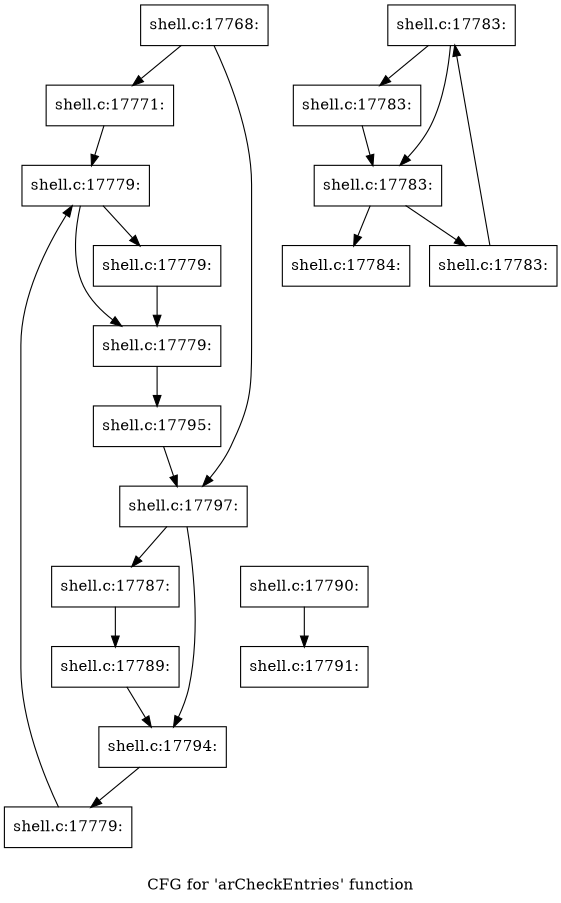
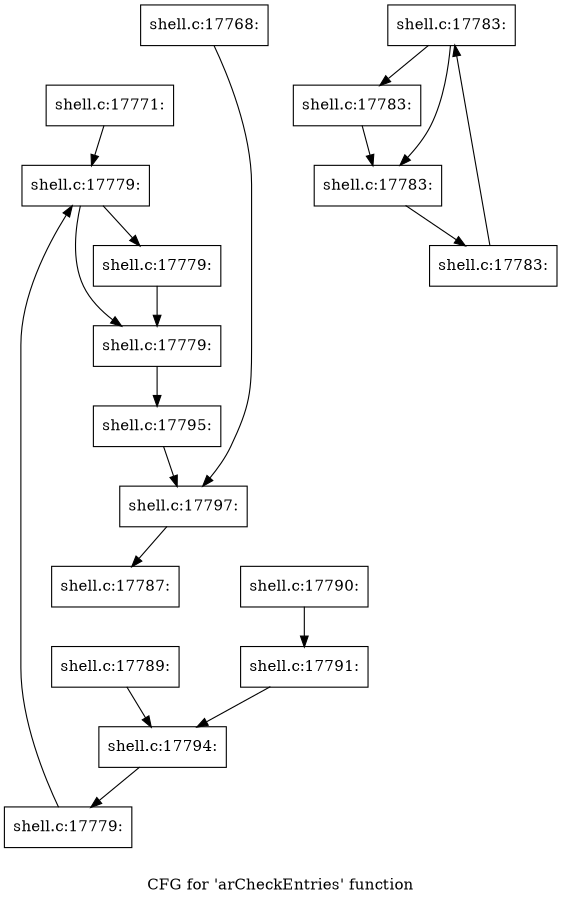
edge "shell.c:17768:" -> "shell.c:17771:": removed
node "shell.c:17784:": removed
edge "shell.c:17787:" -> "shell.c:17789:": removed
edge "shell.c:17797:" -> "shell.c:17794:": now "shell.c:17791:" -> "shell.c:17794:"
